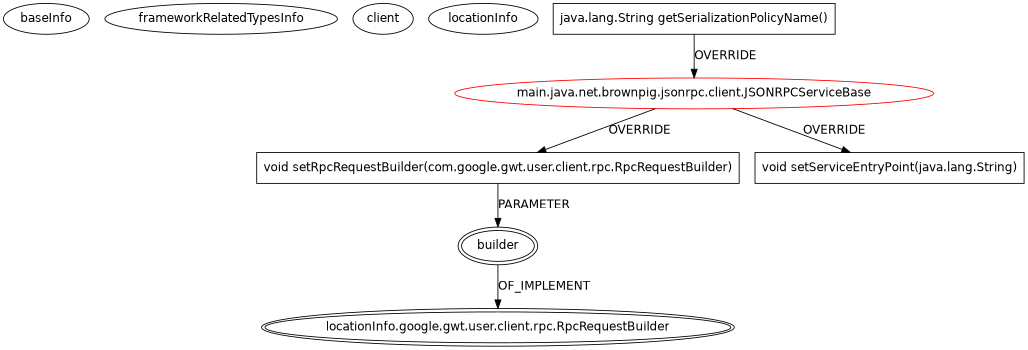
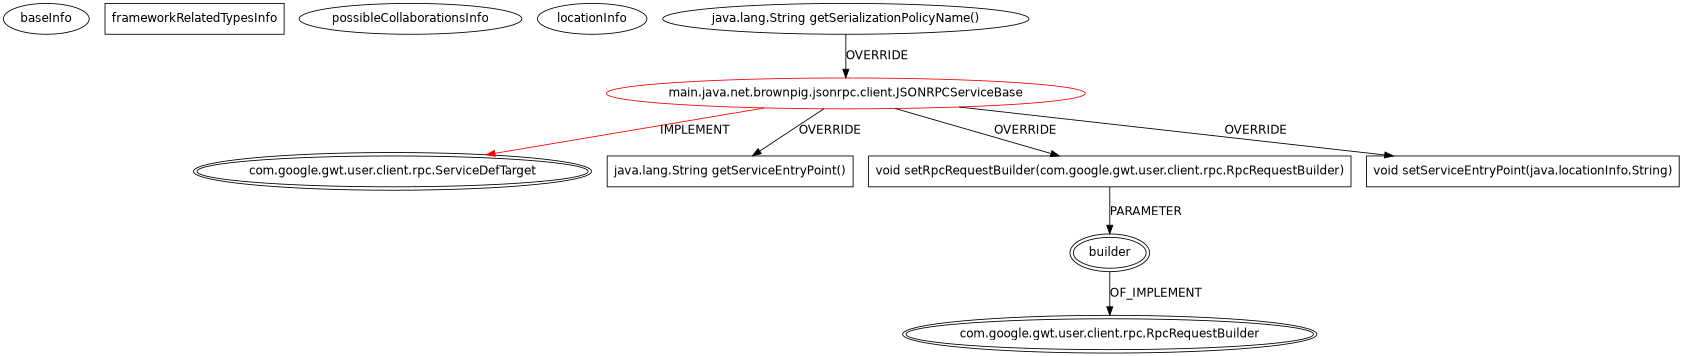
node "frameworkRelatedTypesInfo": shape ellipse -> box
node "client": label "client" -> "possibleCollaborationsInfo"
node "java.lang.String getSerializationPolicyName()": shape box -> ellipse
node "void setServiceEntryPoint(java.lang.String)": label "void setServiceEntryPoint(java.lang.String)" -> "void setServiceEntryPoint(java.locationInfo.String)"
node "com.google.gwt.user.client.rpc.ServiceDefTarget": added
node "java.lang.String getServiceEntryPoint()": added
node "locationInfo.google.gwt.user.client.rpc.RpcRequestBuilder": label "locationInfo.google.gwt.user.client.rpc.RpcRequestBuilder" -> "com.google.gwt.user.client.rpc.RpcRequestBuilder"
